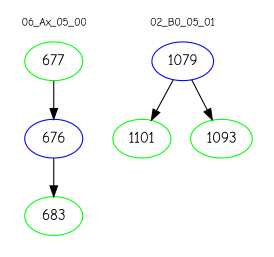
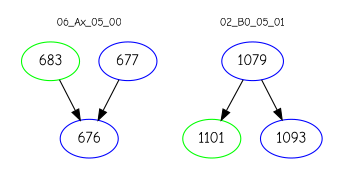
node "677": color green -> blue
node "1093": color green -> blue
edge "676" -> "683": reversed
